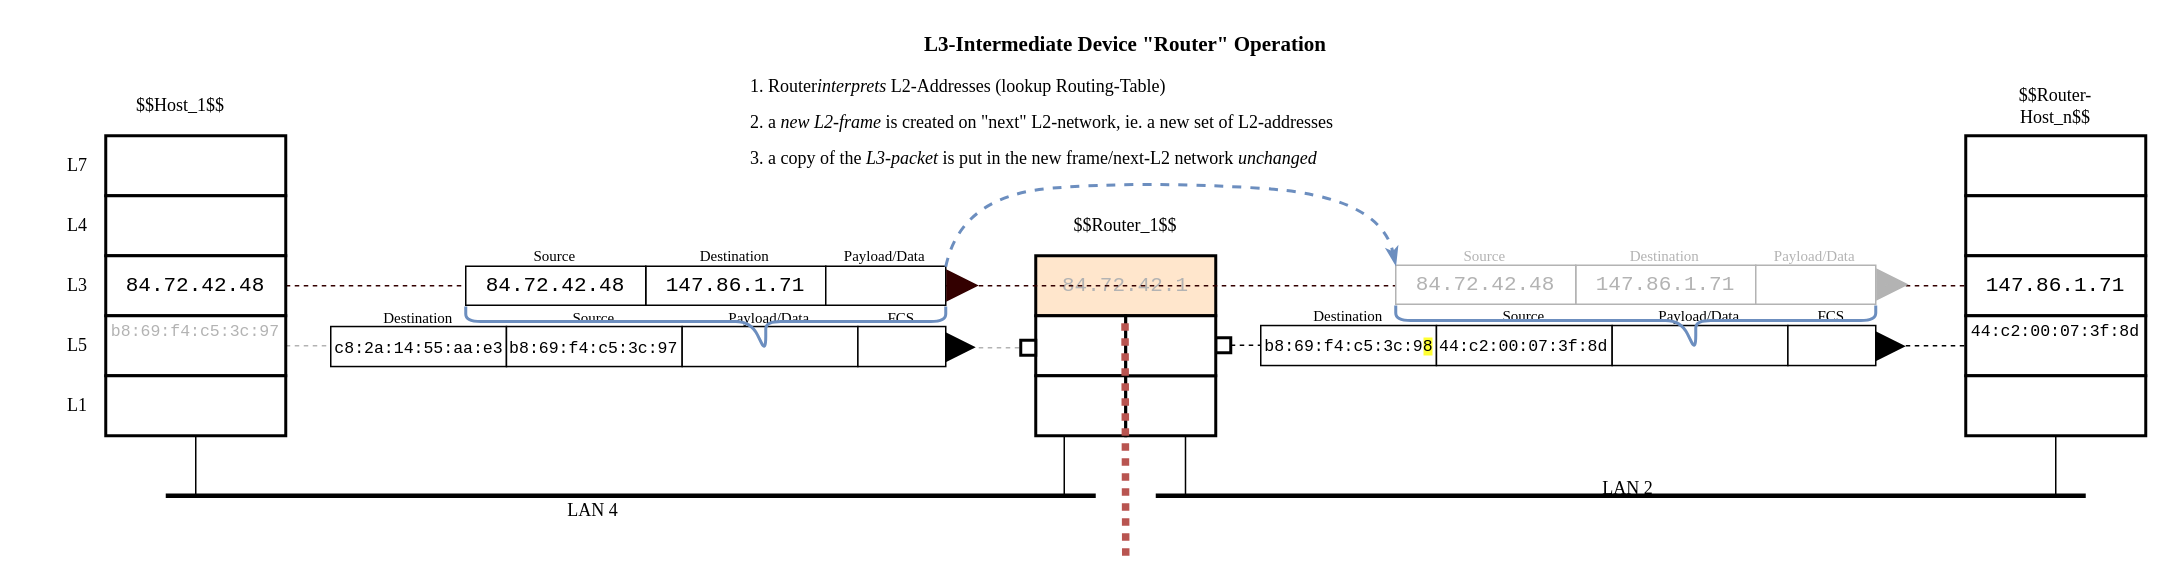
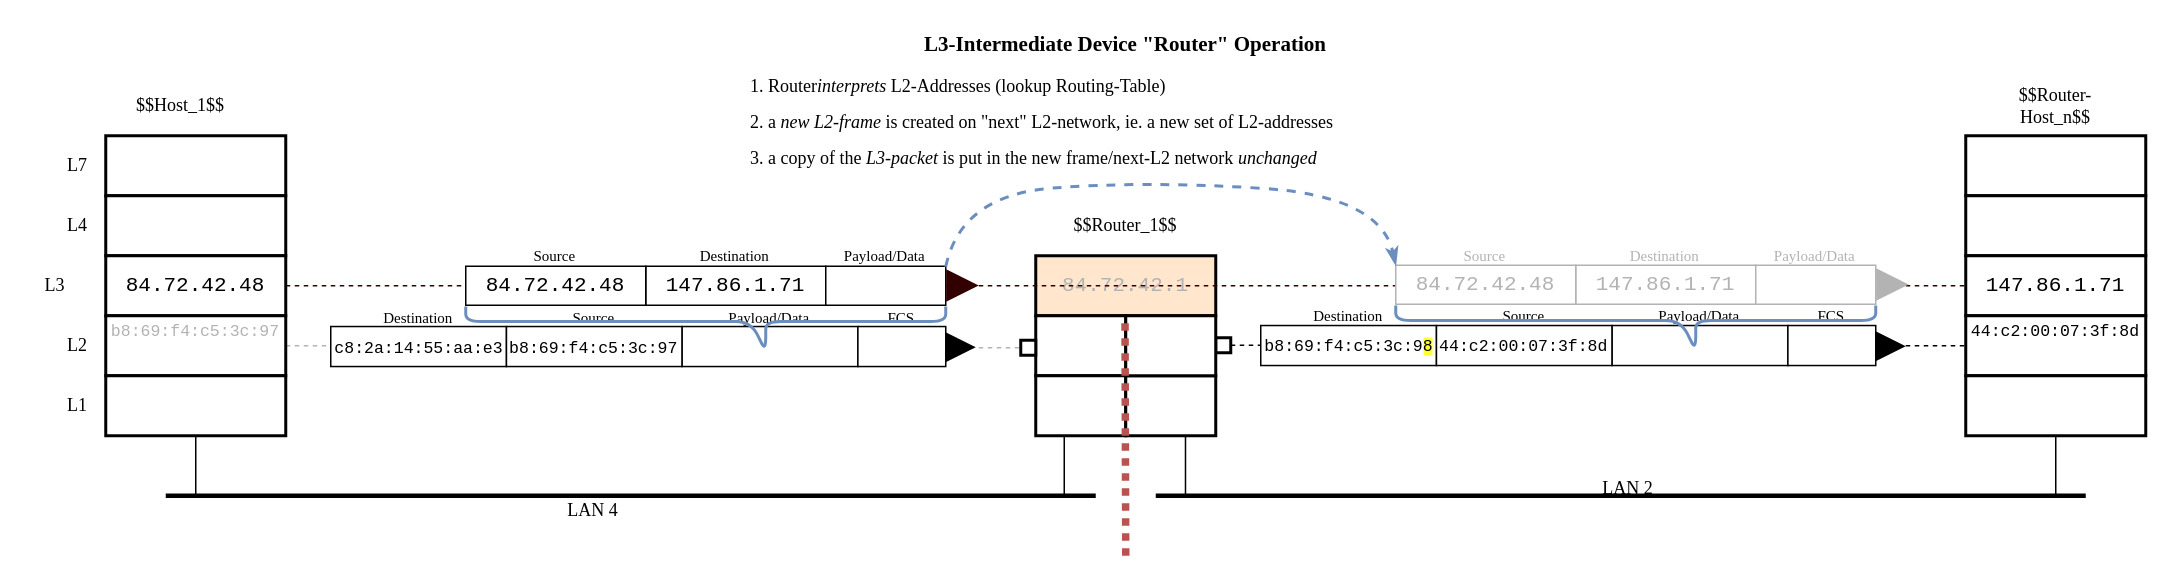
node "L3": moved (61, 286) -> (38, 286)
node "L5": label "L5" -> "L2"
